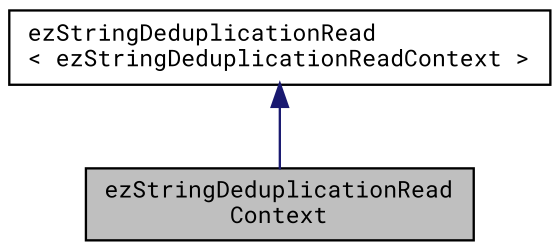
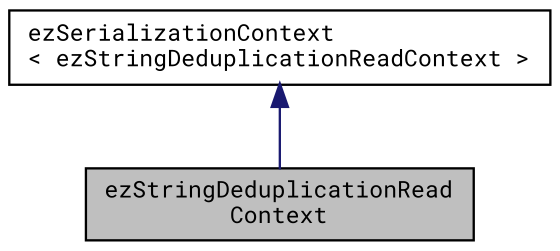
node "ezStringDeduplicationRead < ezStringDeduplicationReadContext >": label "ezStringDeduplicationRead < ezStringDeduplicationReadContext >" -> "ezSerializationContext < ezStringDeduplicationReadContext >"
